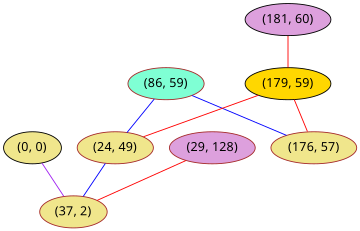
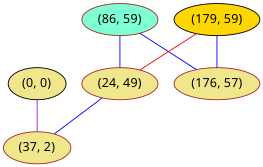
node "(181, 60)": removed
edge "(179, 59)" -- "(176, 57)": color red -> blue
node "(29, 128)": removed
